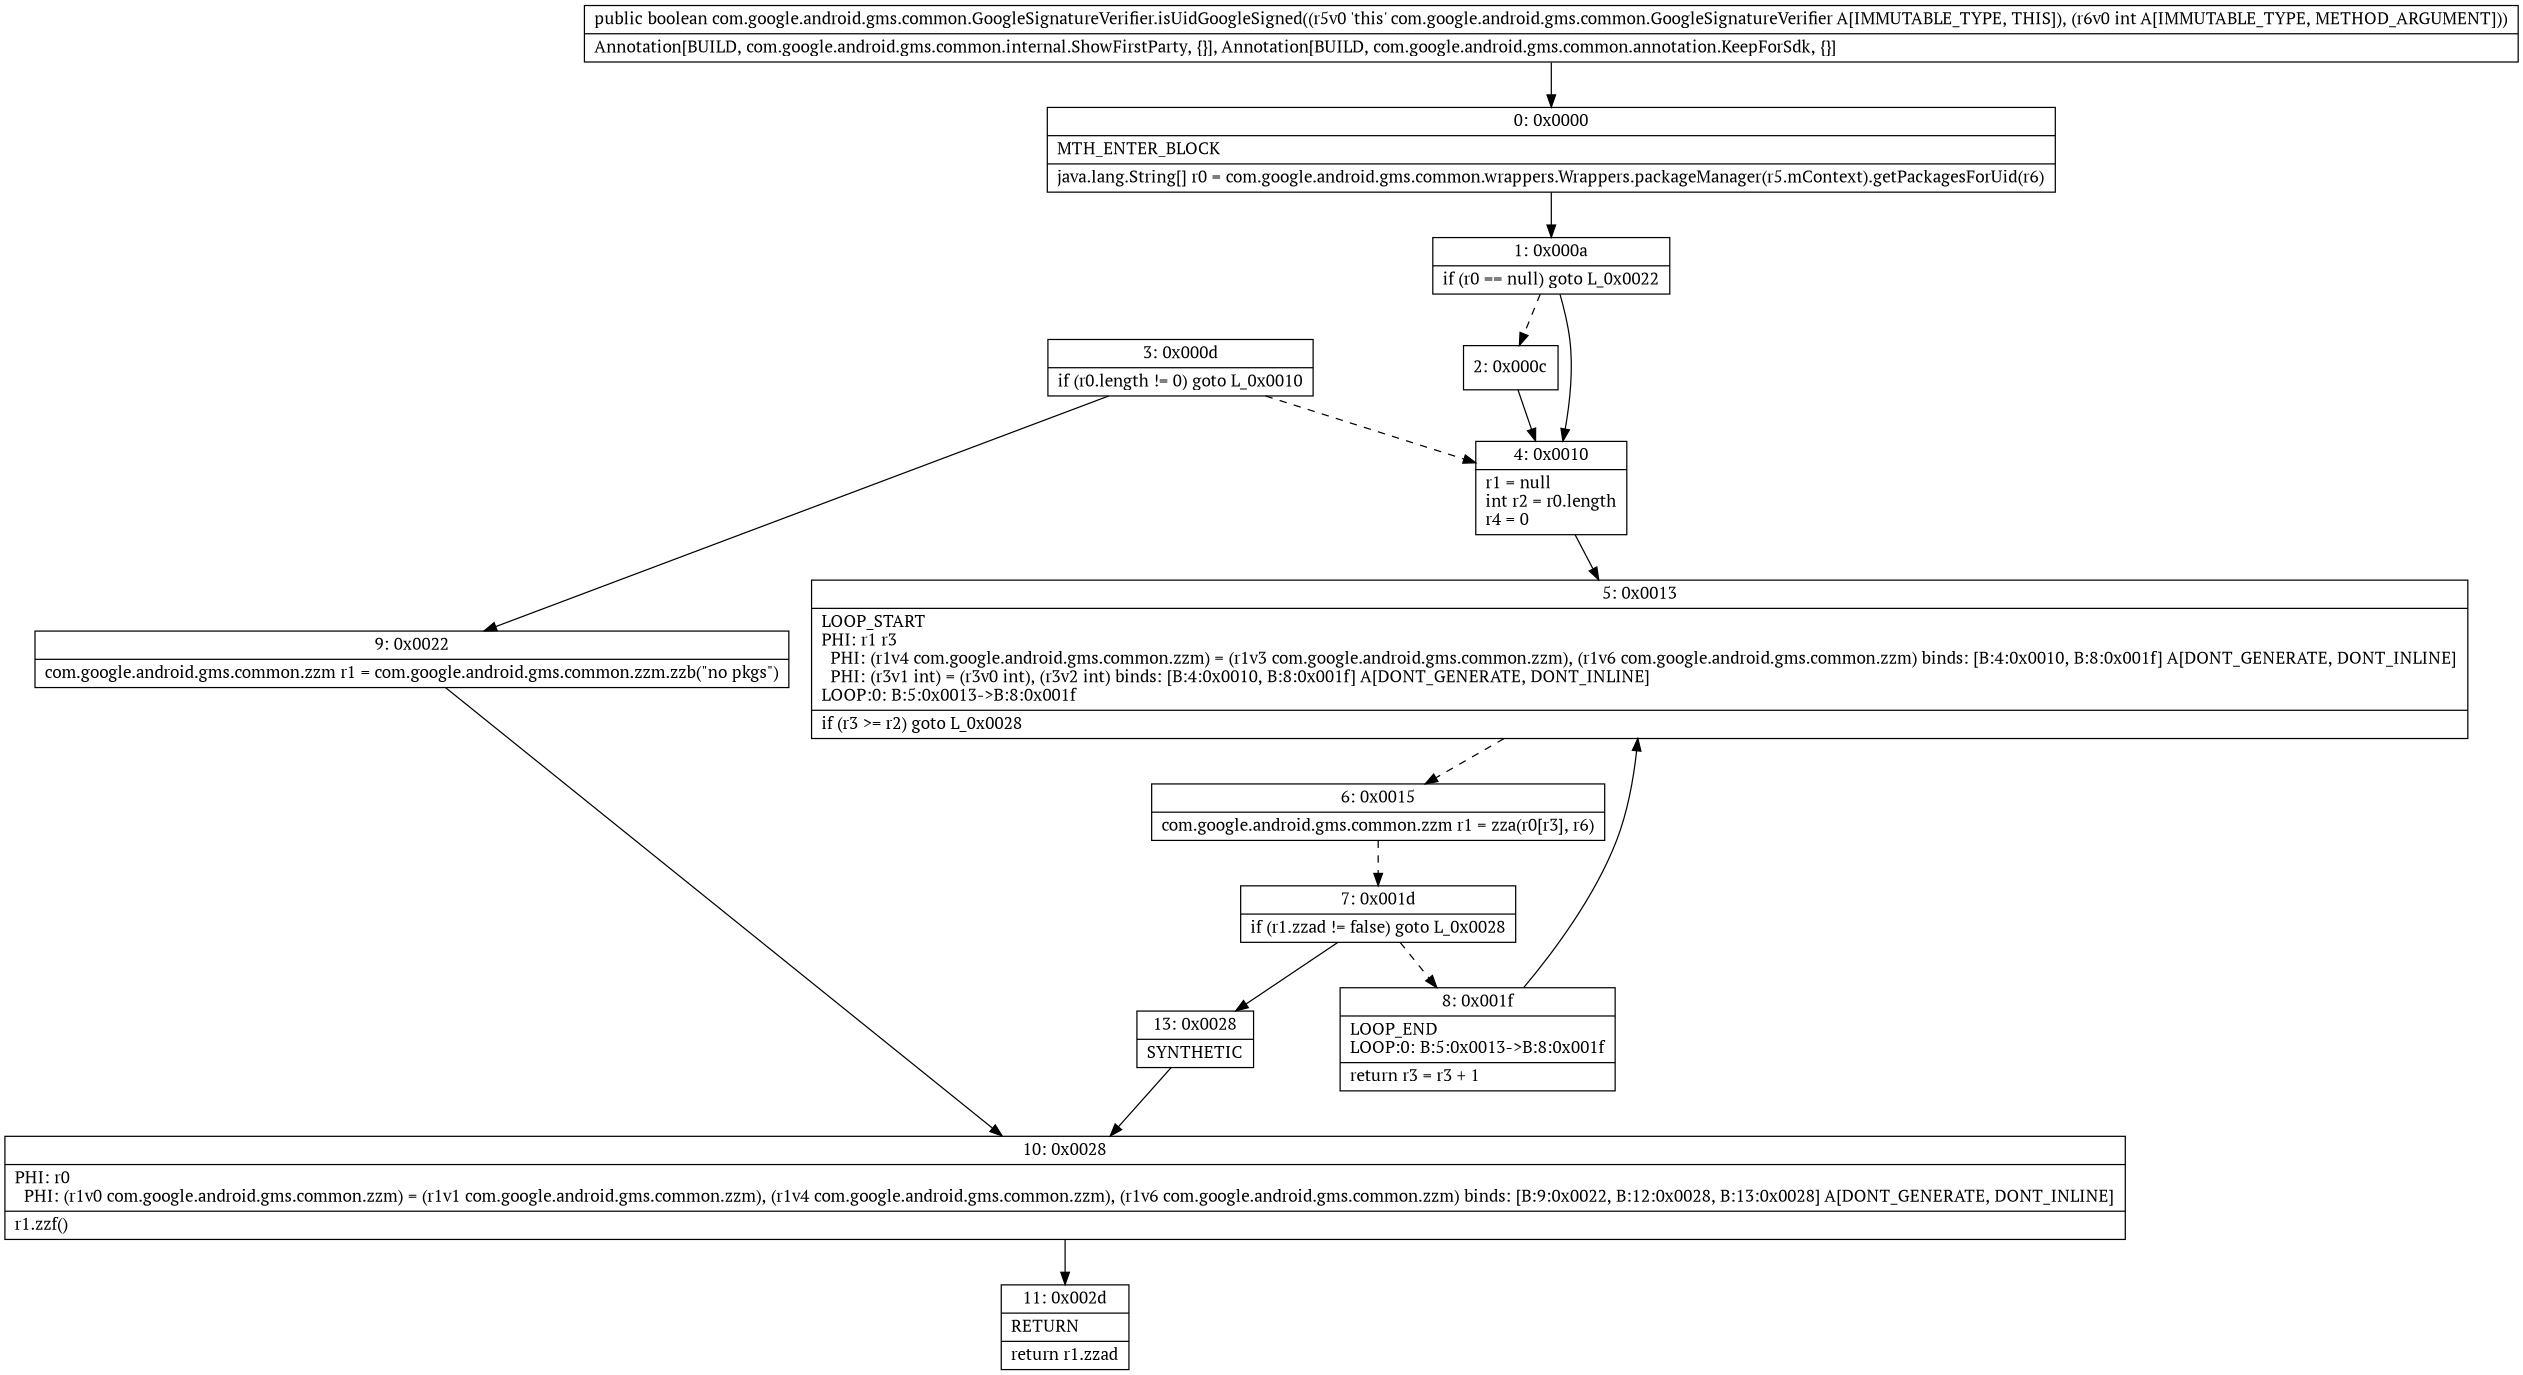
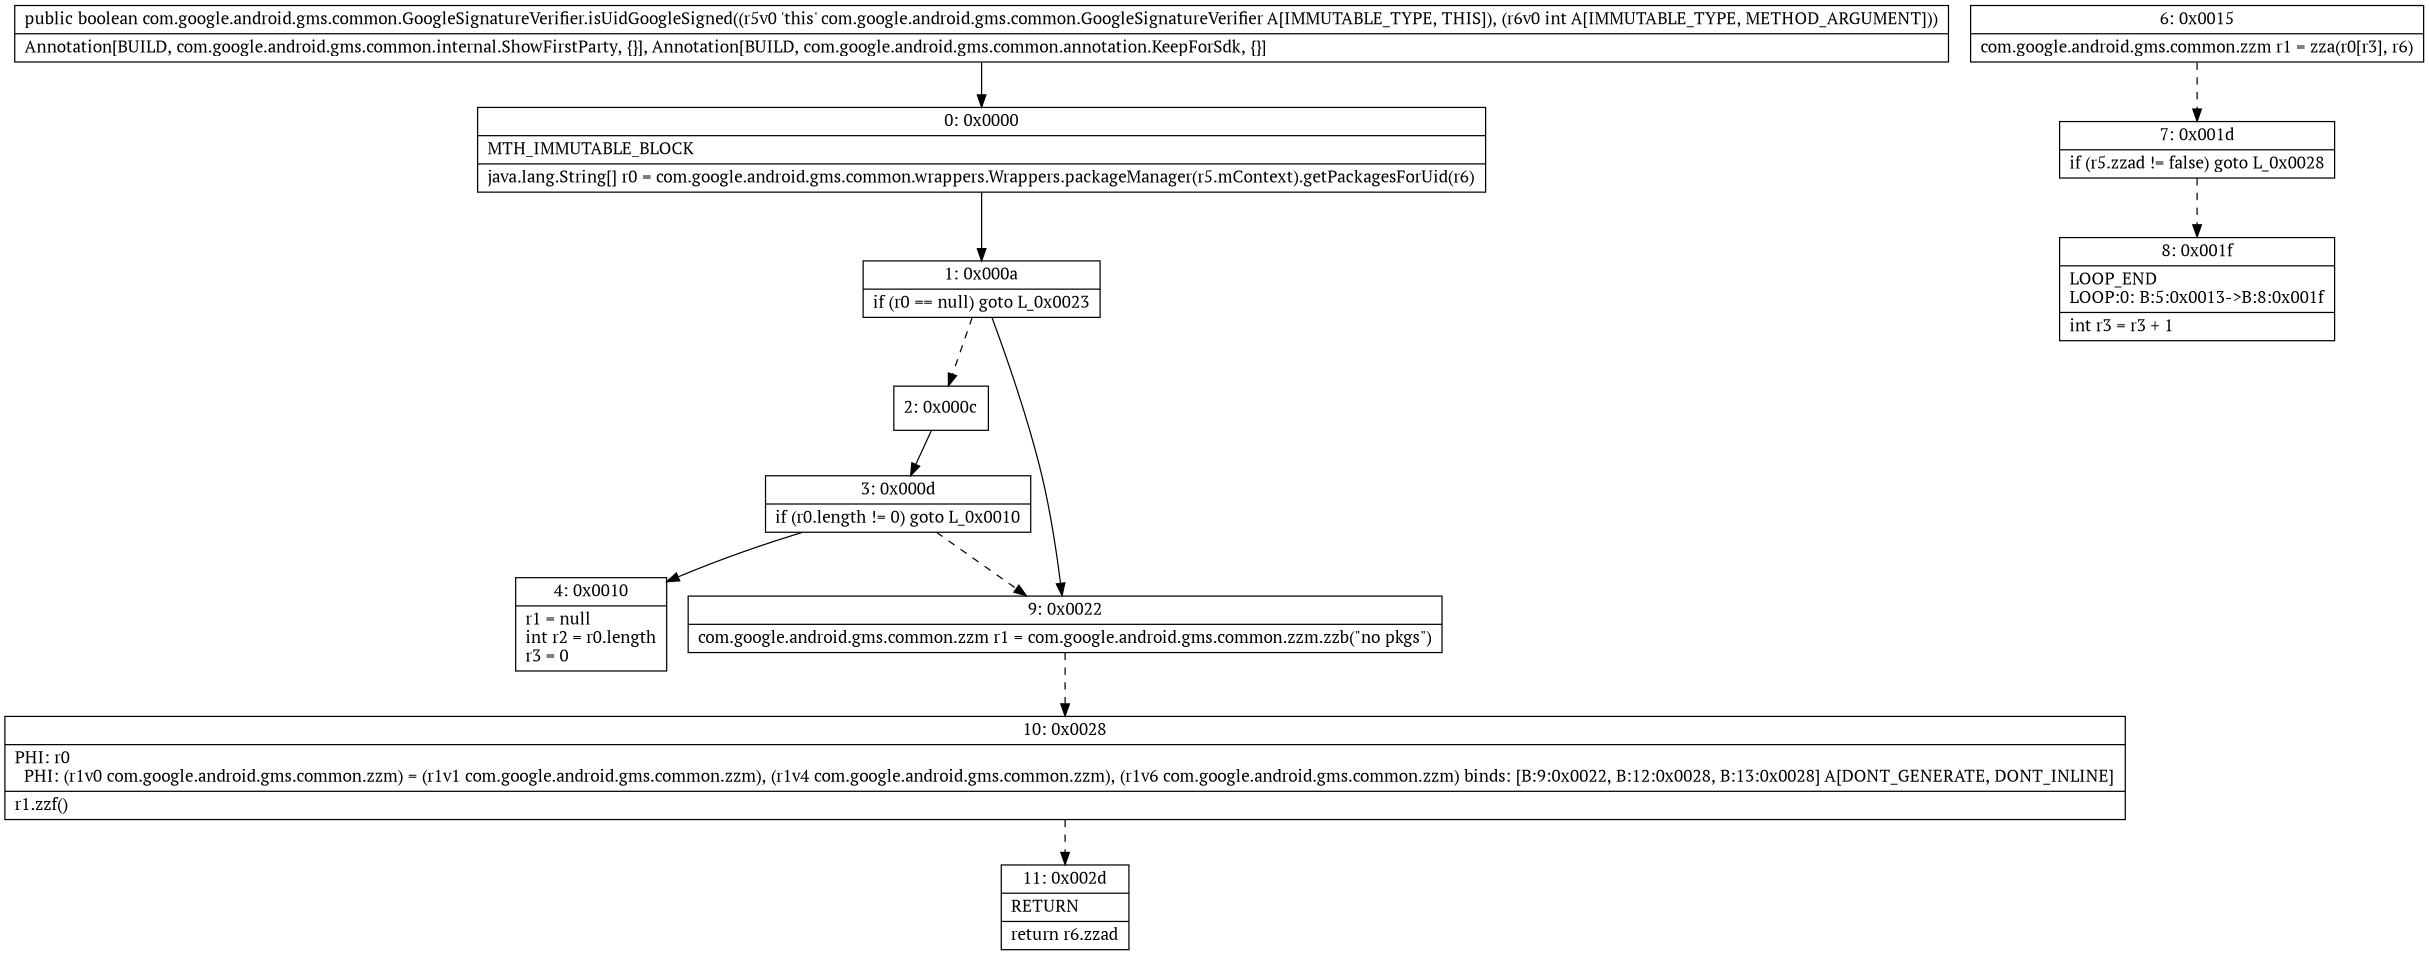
node "0: 0x0000": text "MTH_ENTER_BLOCK" -> "MTH_IMMUTABLE_BLOCK"
node "1: 0x000a": text "if (r0 == null) goto L_0x0022" -> "if (r0 == null) goto L_0x0023"
edge "1: 0x000a" -> "4: 0x0010": now "1: 0x000a" -> "9: 0x0022"
edge "2: 0x000c" -> "4: 0x0010": now "2: 0x000c" -> "3: 0x000d"
edge "3: 0x000d" -> "4: 0x0010": style dashed -> solid
edge "3: 0x000d" -> "9: 0x0022": style solid -> dashed
node "4: 0x0010": text "r4 = 0" -> "r3 = 0"
node "5: 0x0013": removed
edge "9: 0x0022" -> "10: 0x0028": style solid -> dashed
node "7: 0x001d": text "if (r1.zzad != false) goto L_0x0028" -> "if (r5.zzad != false) goto L_0x0028"
node "13: 0x0028": removed
node "8: 0x001f": text "return r3 = r3 + 1" -> "int r3 = r3 + 1"
edge "10: 0x0028" -> "11: 0x002d": style solid -> dashed
node "11: 0x002d": text "return r1.zzad" -> "return r6.zzad"
